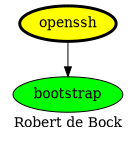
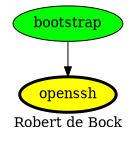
edge "openssh" -> "bootstrap": reversed
